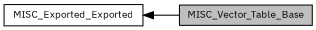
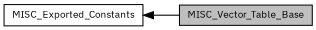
node "MISC_Exported_Exported": label "MISC_Exported_Exported" -> "MISC_Exported_Constants"
